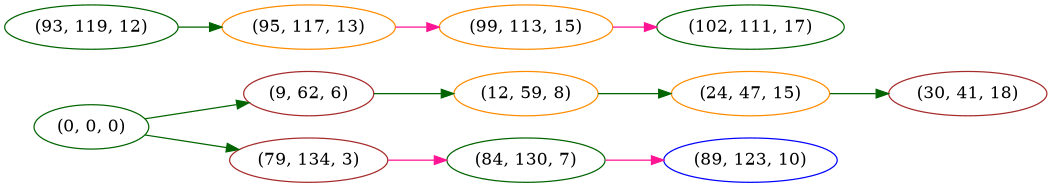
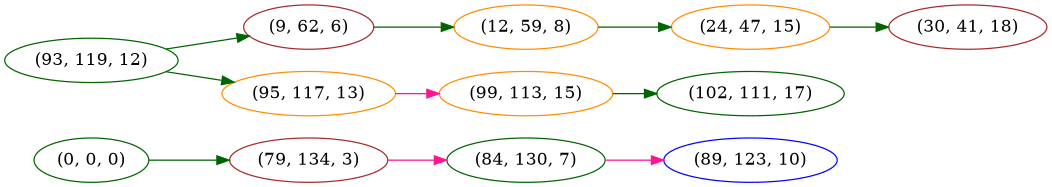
edge "(99, 113, 15)" -> "(102, 111, 17)": color deeppink -> darkgreen
edge "(0, 0, 0)" -> "(9, 62, 6)": now "(93, 119, 12)" -> "(9, 62, 6)"
